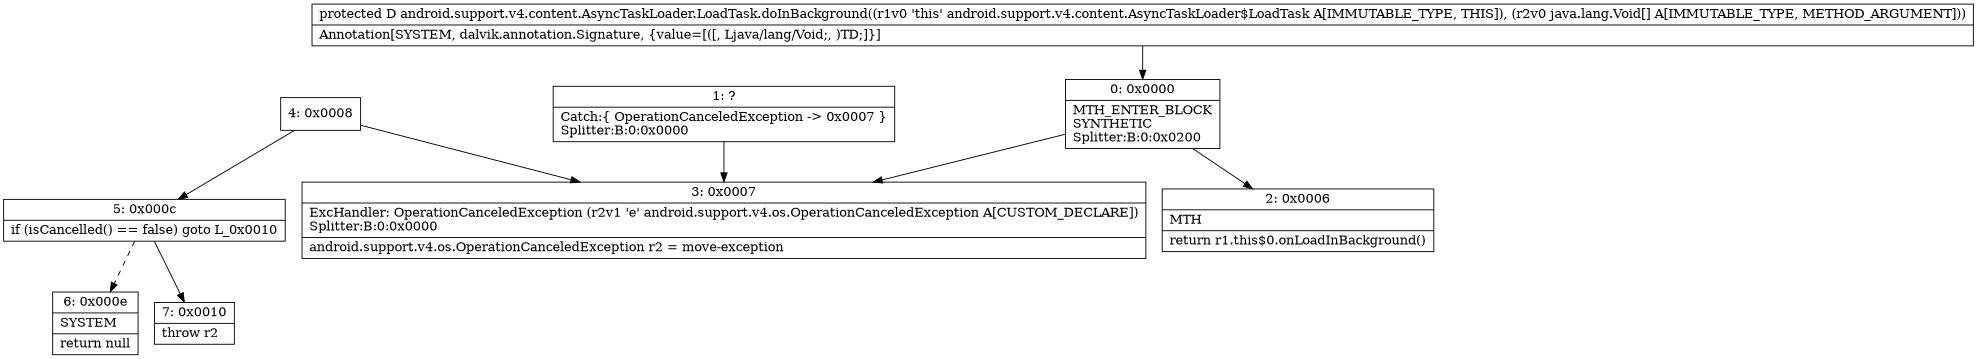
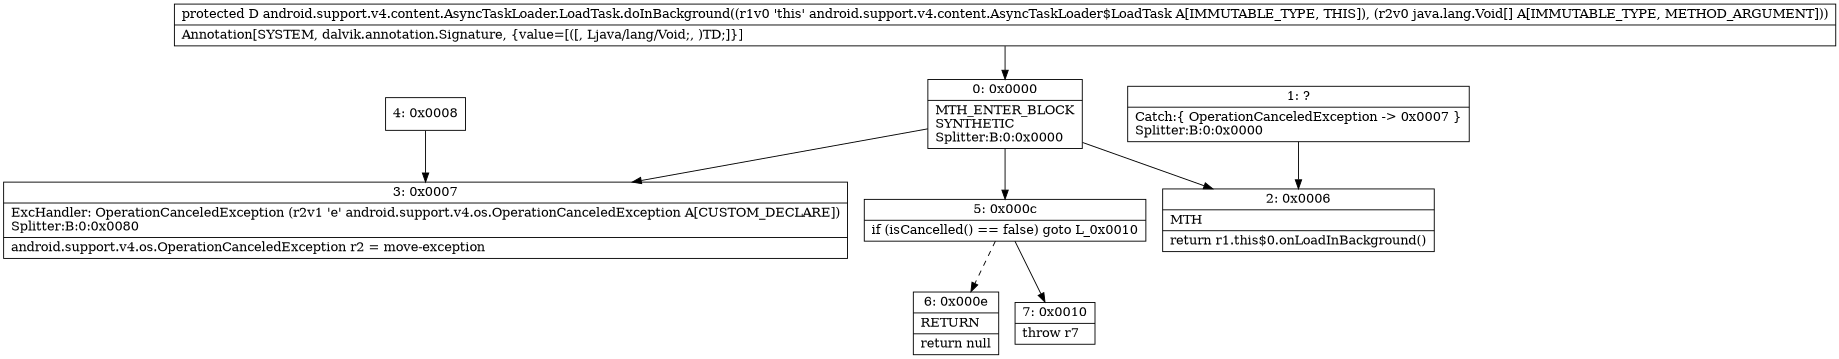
node "0: 0x0000": text "Splitter:B:0:0x0200" -> "Splitter:B:0:0x0000"
edge "1: ?" -> "3: 0x0007": now "1: ?" -> "2: 0x0006"
edge "4: 0x0008" -> "5: 0x000c": now "0: 0x0000" -> "5: 0x000c"
node "3: 0x0007": text "Splitter:B:0:0x0000" -> "Splitter:B:0:0x0080"
node "6: 0x000e": text "SYSTEM" -> "RETURN"
node "7: 0x0010": text "throw r2" -> "throw r7"
